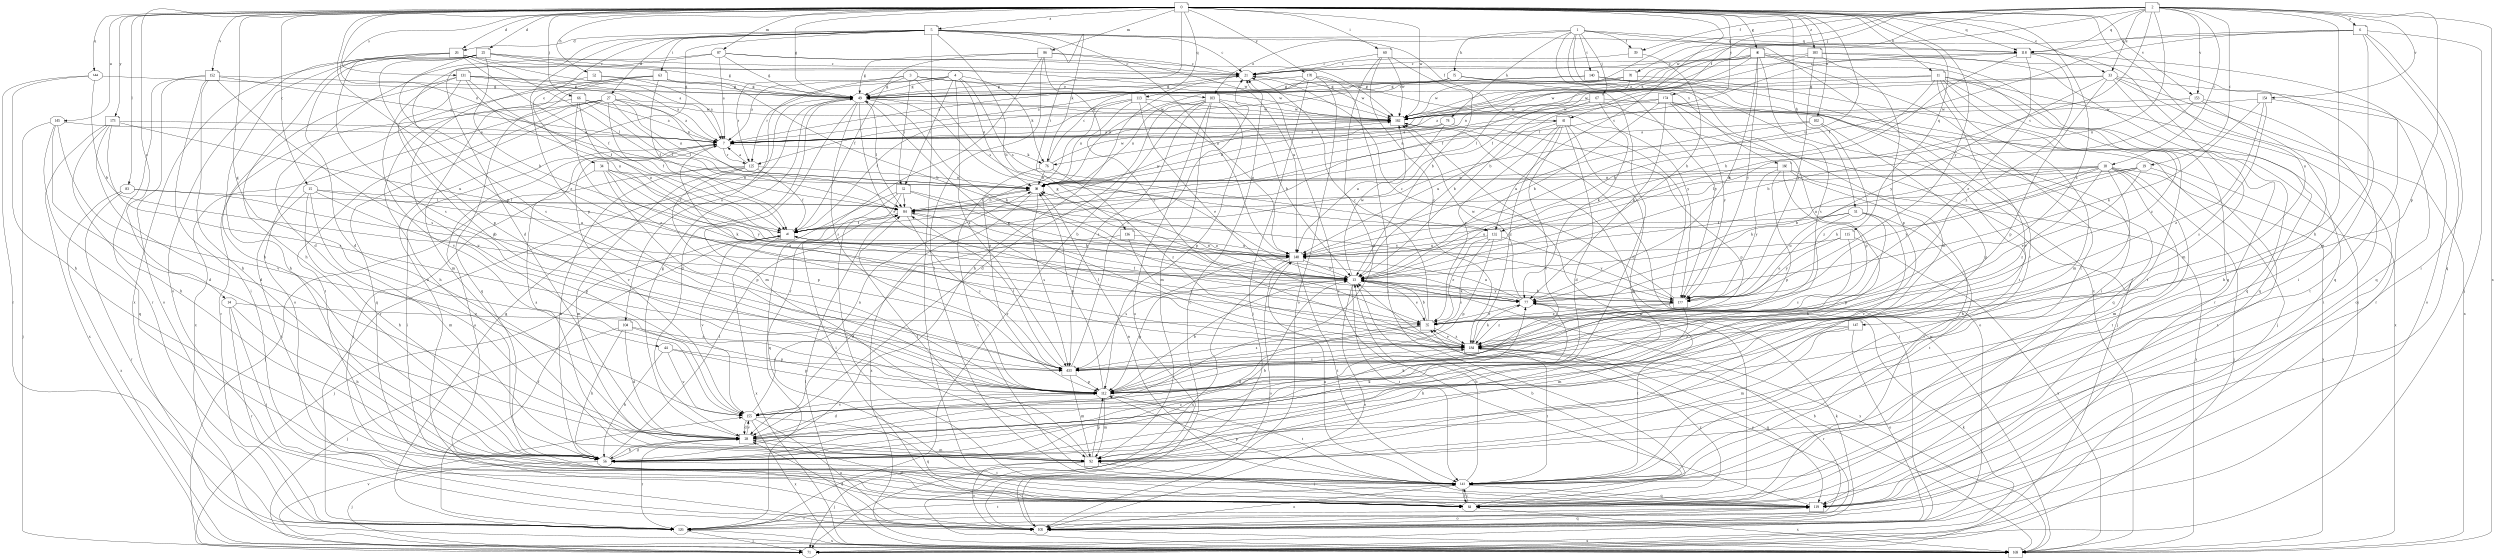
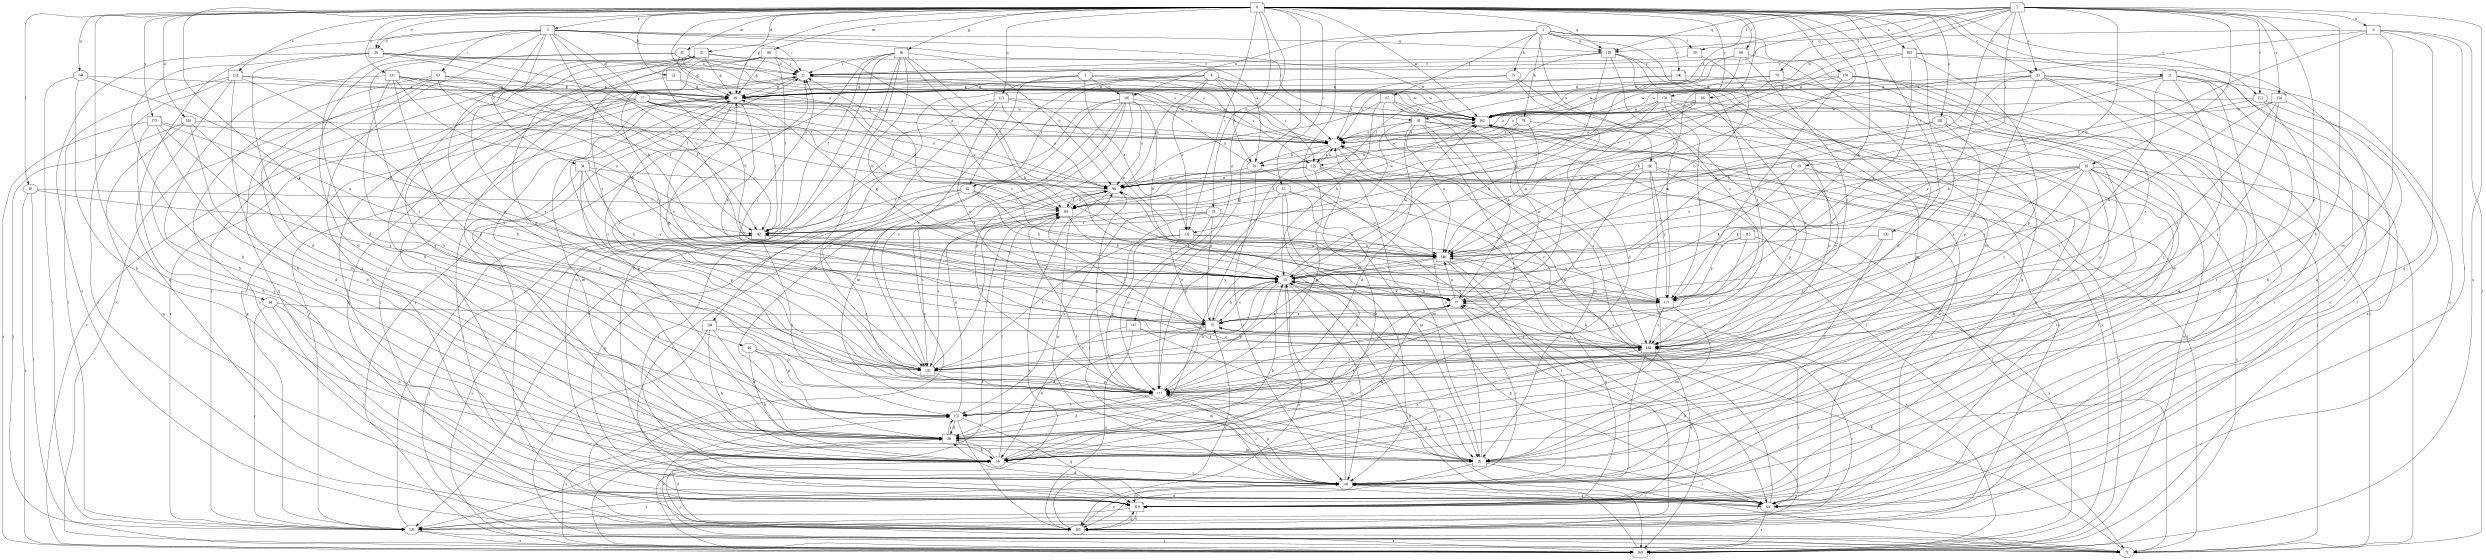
edge "0" -> "115": removed, label "q"
node "62": shape note -> octagon
node "433": label "433" -> "133"
